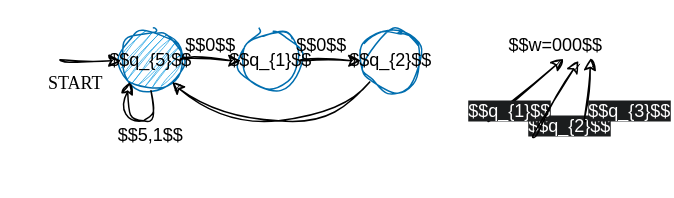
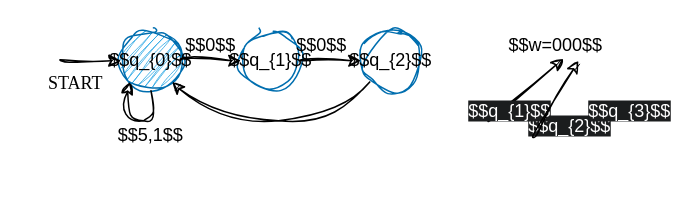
node "$$q_{5}$$": label "$$q_{5}$$" -> "$$q_{0}$$"
edge "$$q_{3}$$" -> "$$w=000$$": removed
